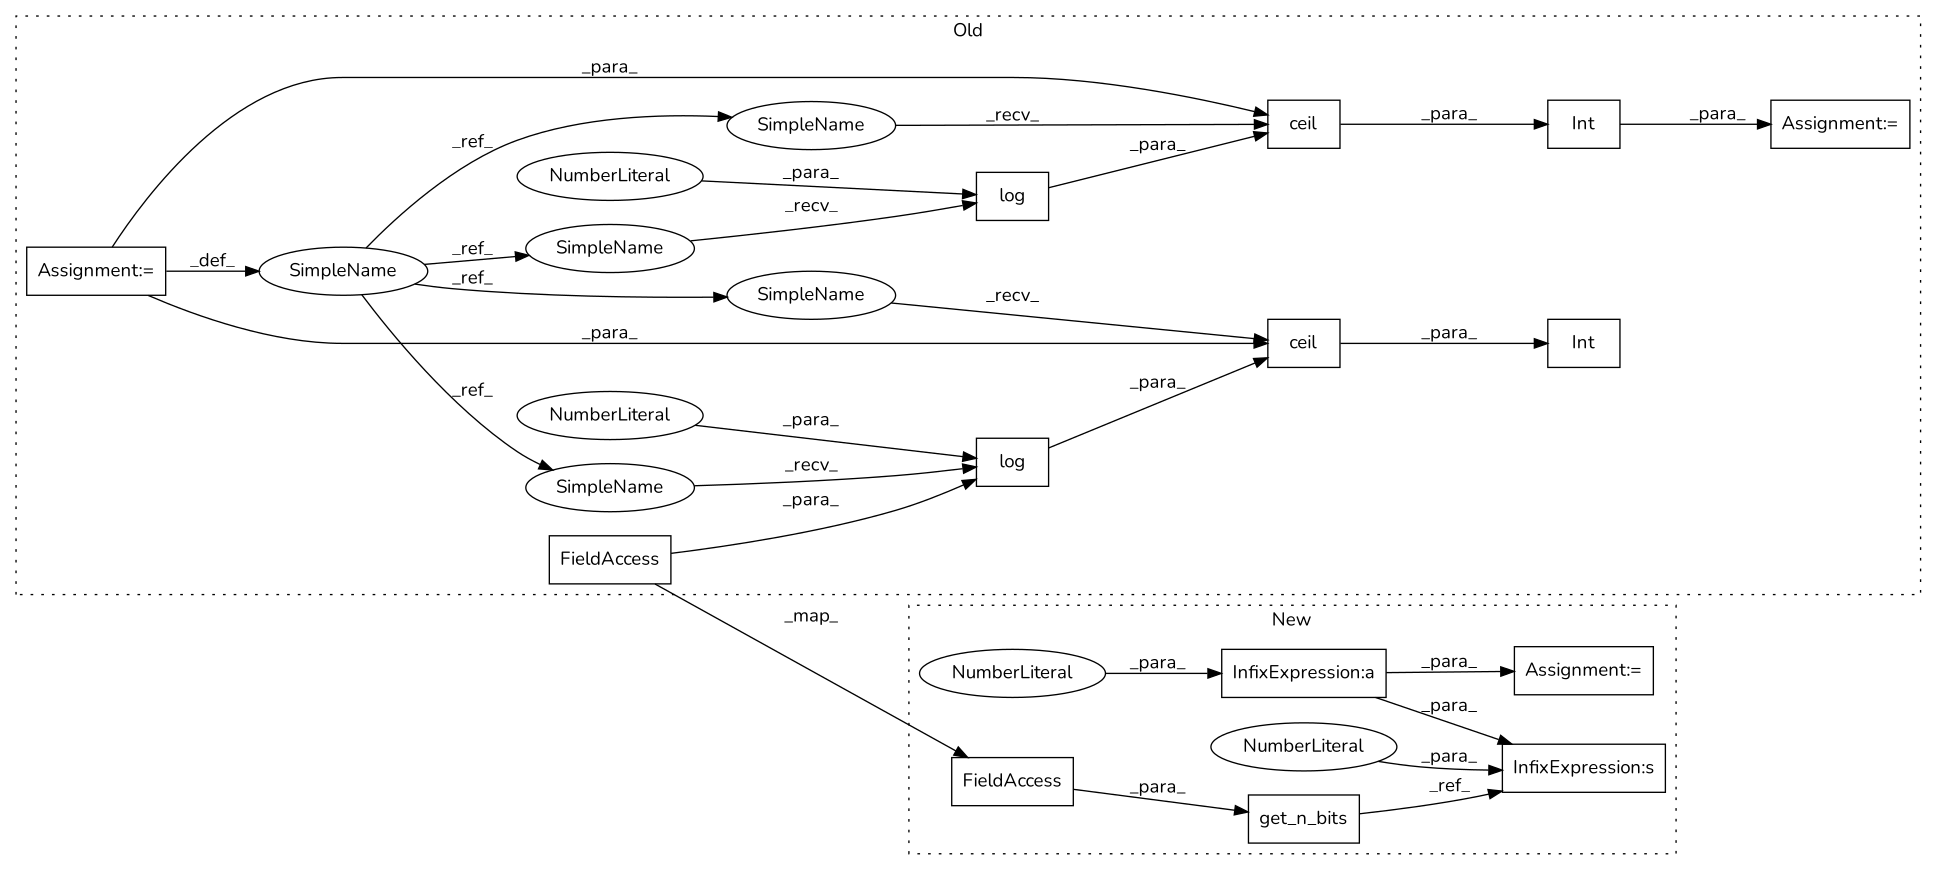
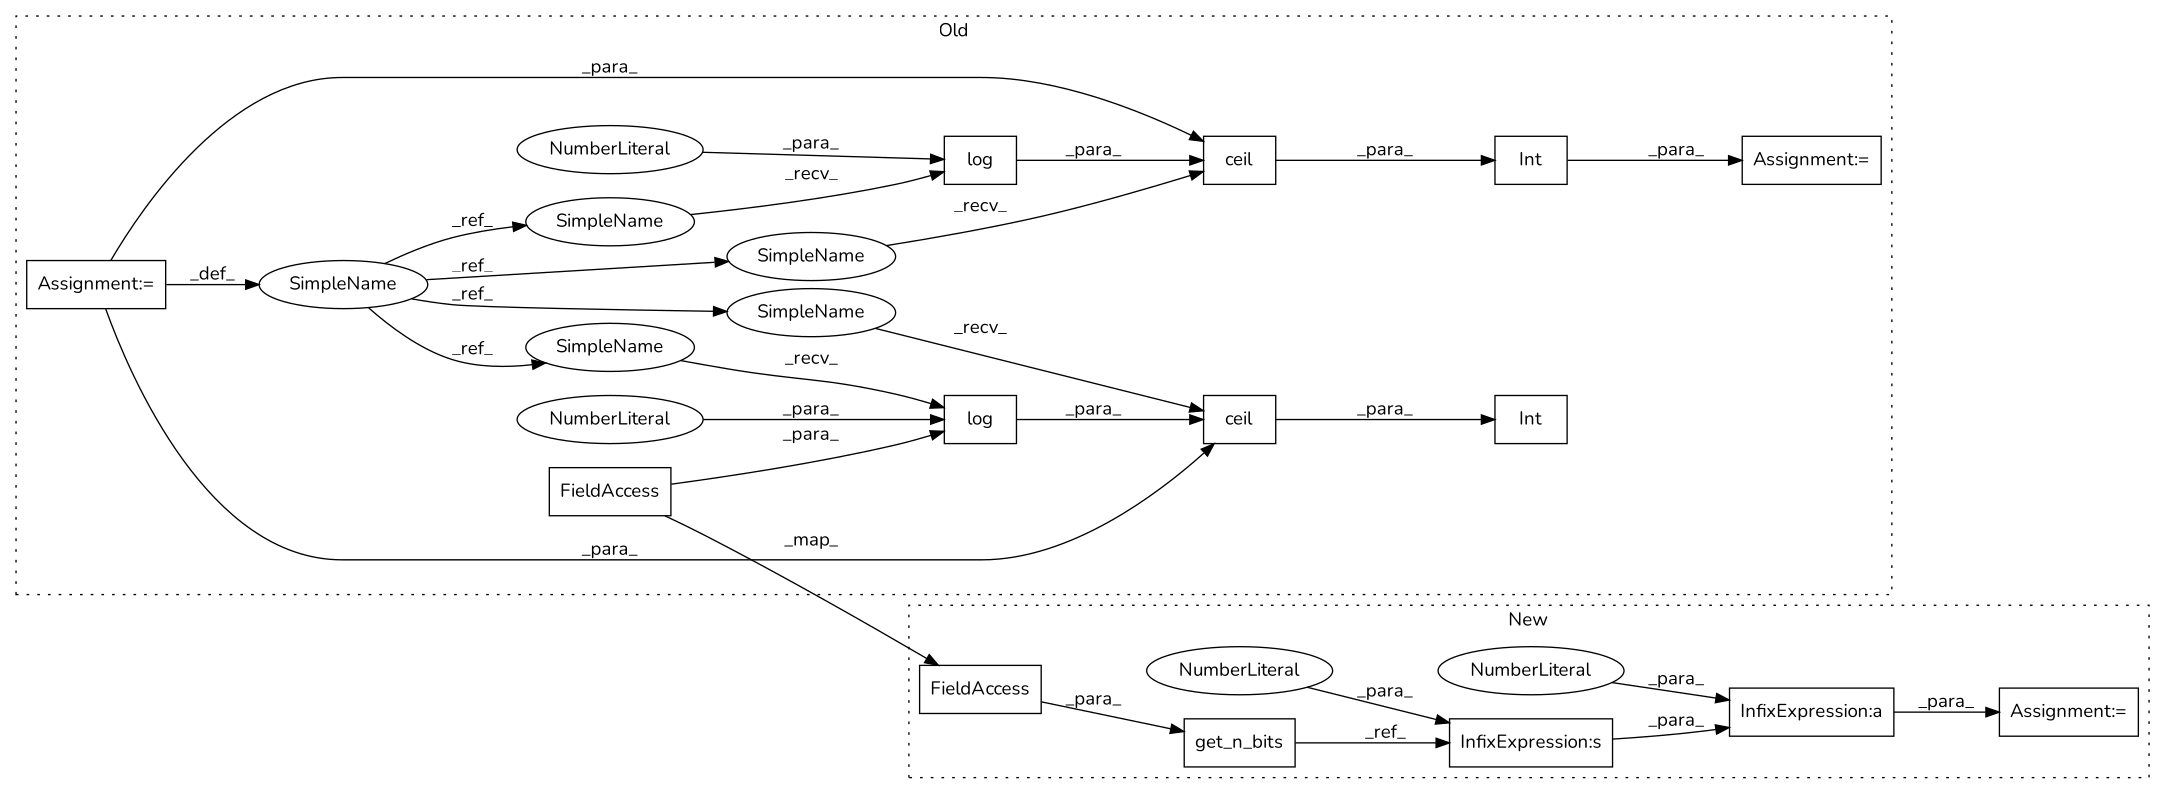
edge "InfixExpression:a" -> "InfixExpression:s": reversed
